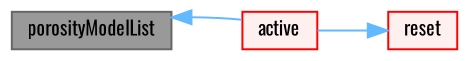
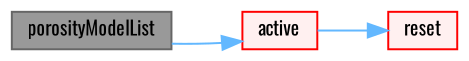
edge "active" -> "porosityModelList": reversed
